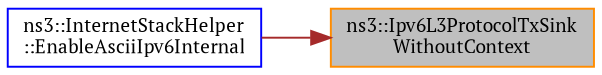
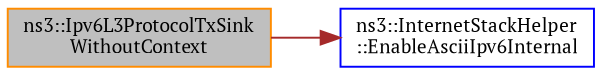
edge "ns3::InternetStackHelper ::EnableAsciiIpv6Internal" -> "ns3::Ipv6L3ProtocolTxSink WithoutContext": reversed
